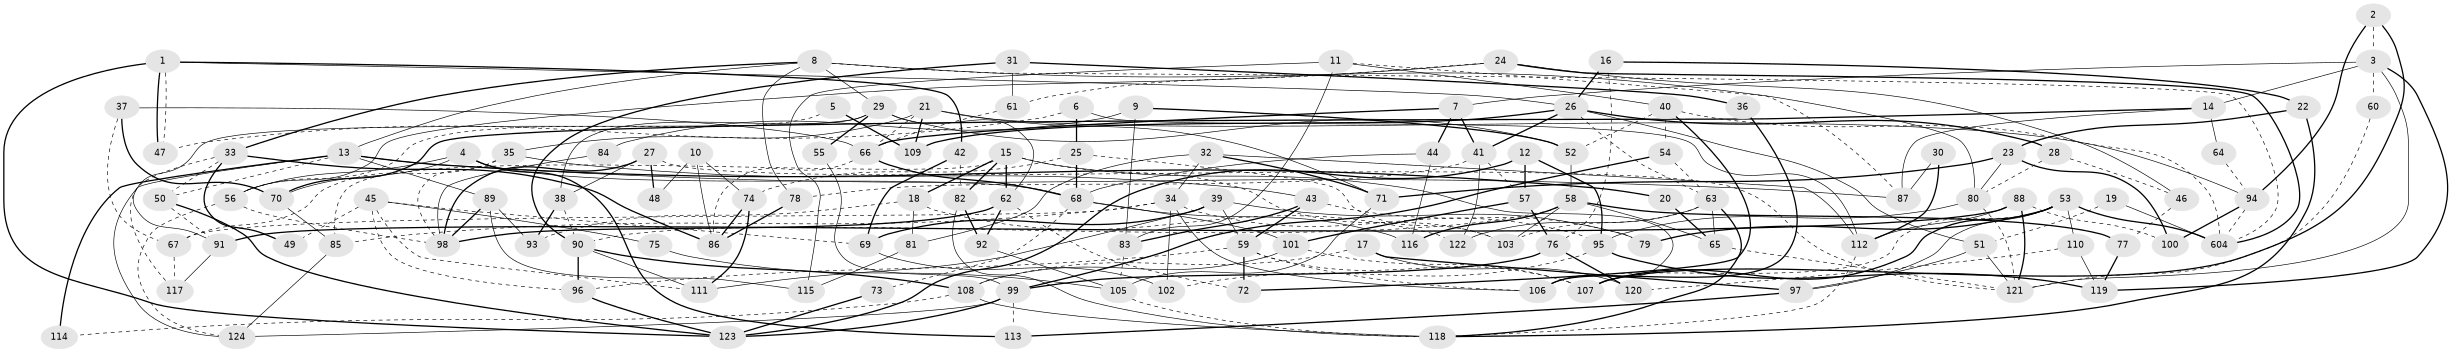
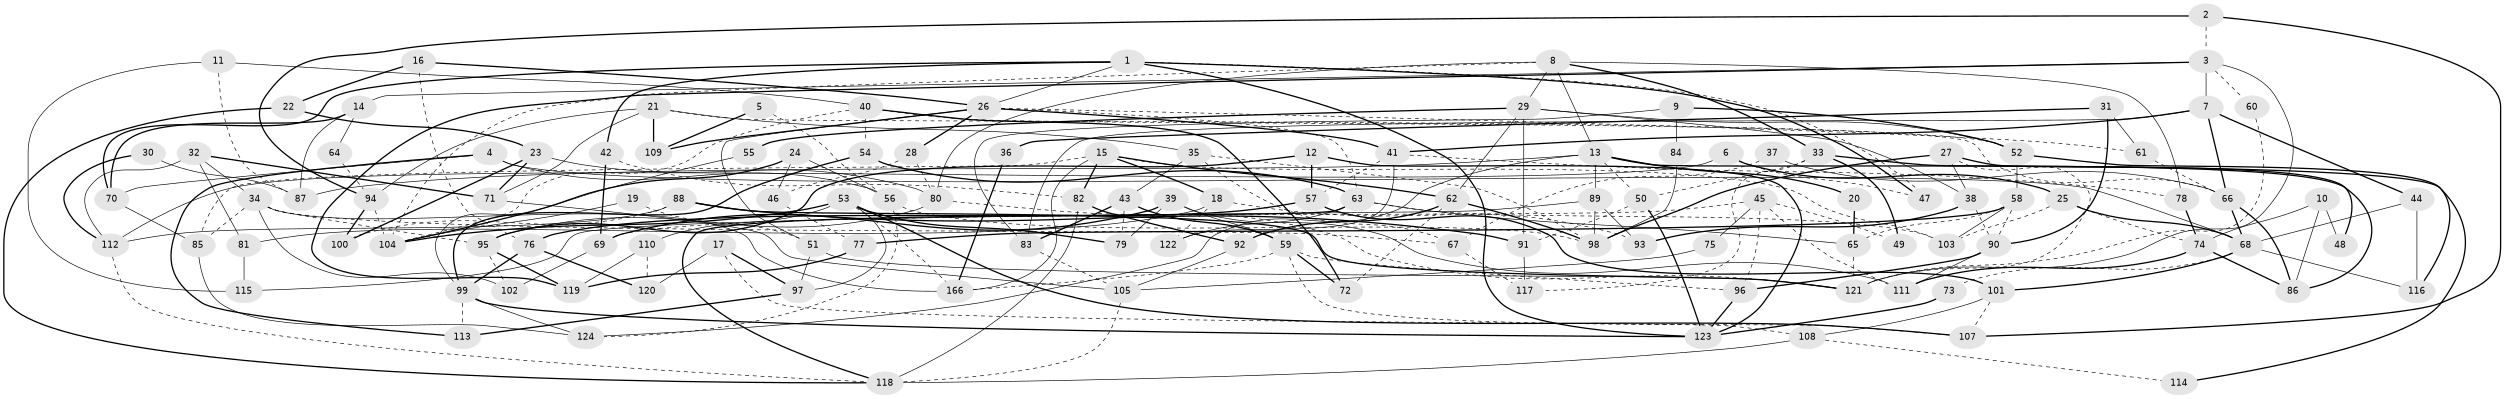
edge "24" -- "61": now "26" -- "61"
edge "54" -- "63": style dashed -> bold
edge "37" -- "70": now "1" -- "70"
edge "66" -- "86": style dashed -> bold
edge "11" -- "83": now "7" -- "83"
edge "58" -- "65": style solid -> dashed
edge "68" -- "101": style solid -> bold
edge "78" -- "86": now "78" -- "74"
edge "58" -- "116": now "52" -- "116"
edge "89" -- "98": style bold -> solid
node "604": label "604" -> "104"
edge "90" -- "108": removed
node "106": label "106" -> "166"
